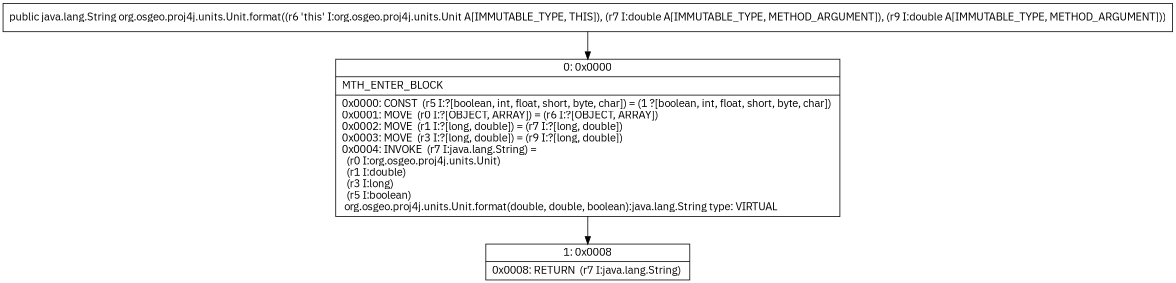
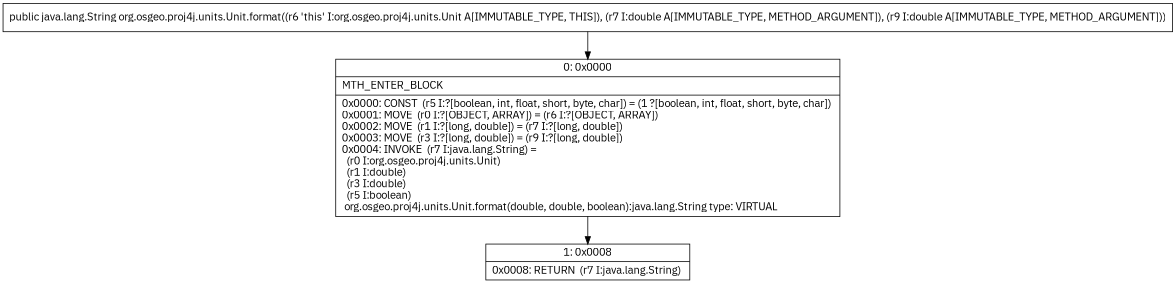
node "0: 0x0000": text "(r3 I:long)" -> "(r3 I:double)"
